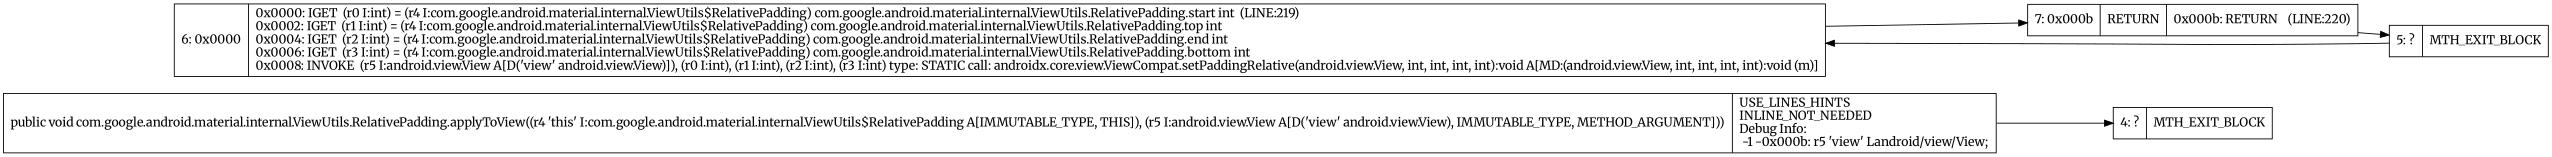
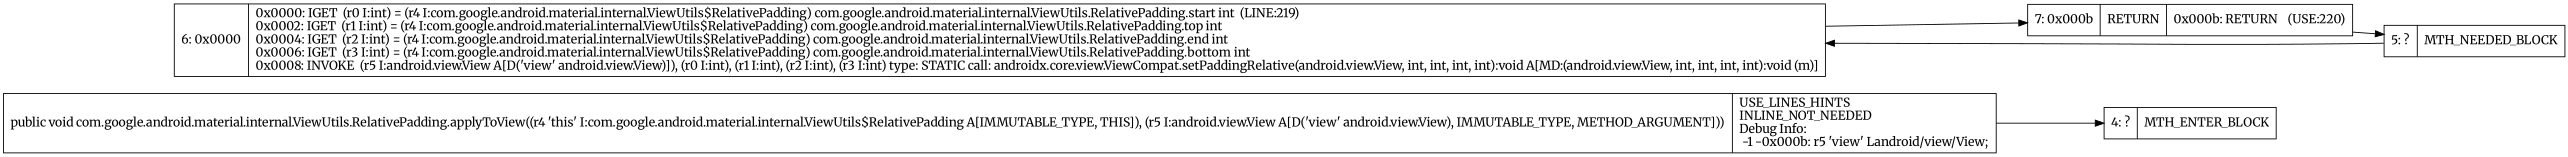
node "7: 0x000b": text "0x000b: RETURN    (LINE:220)" -> "0x000b: RETURN    (USE:220)"
node "5: ?": text "MTH_EXIT_BLOCK" -> "MTH_NEEDED_BLOCK"
node "4: ?": text "MTH_EXIT_BLOCK" -> "MTH_ENTER_BLOCK"
